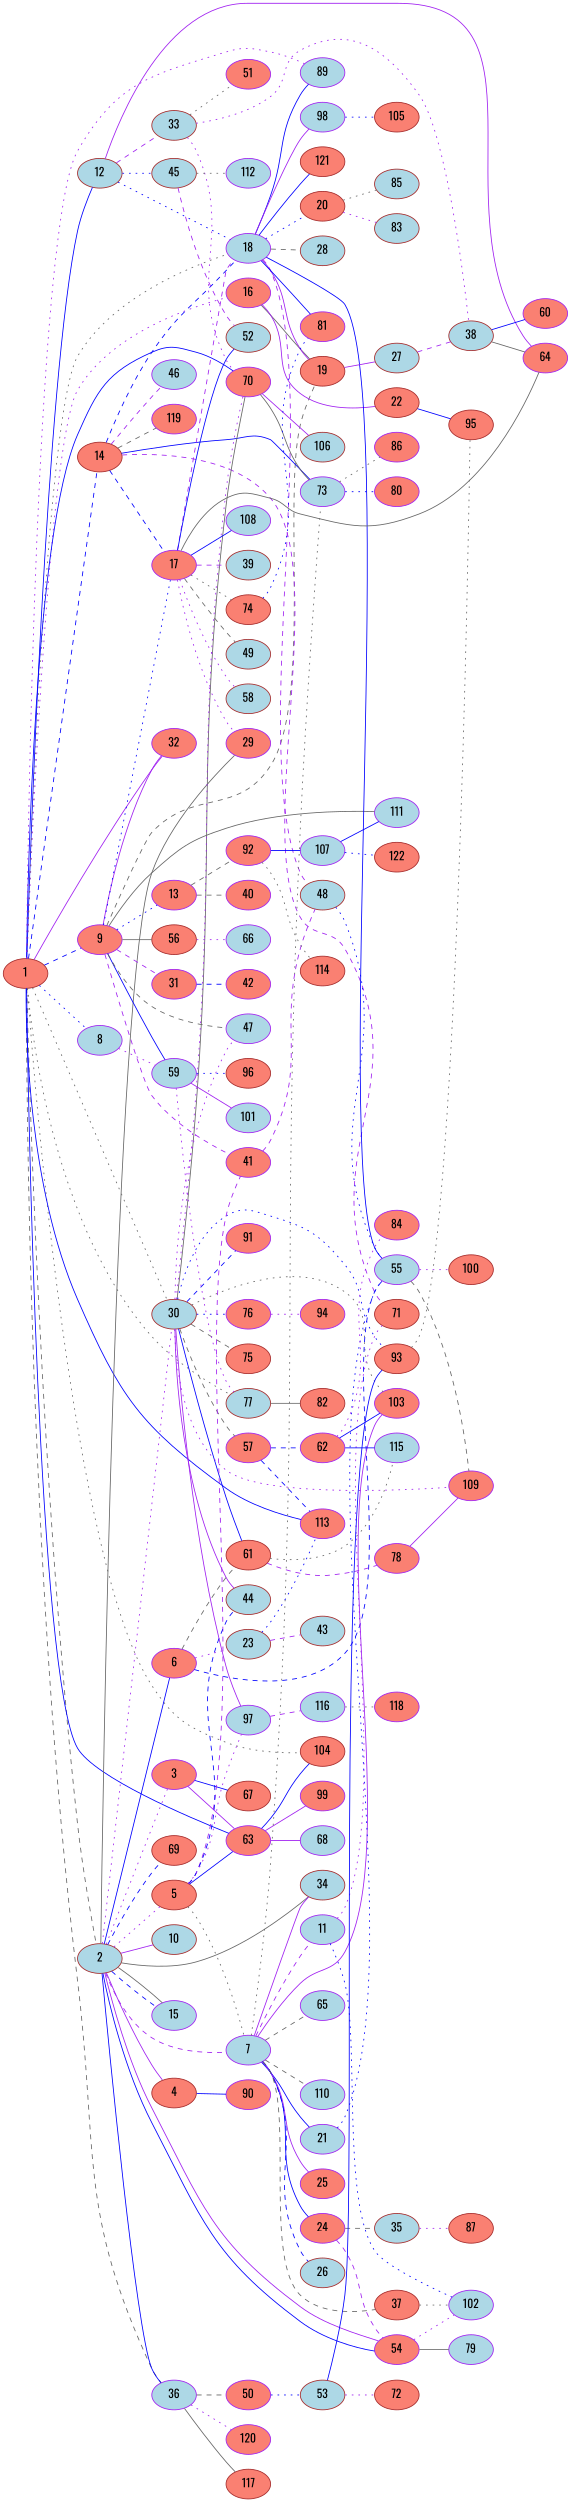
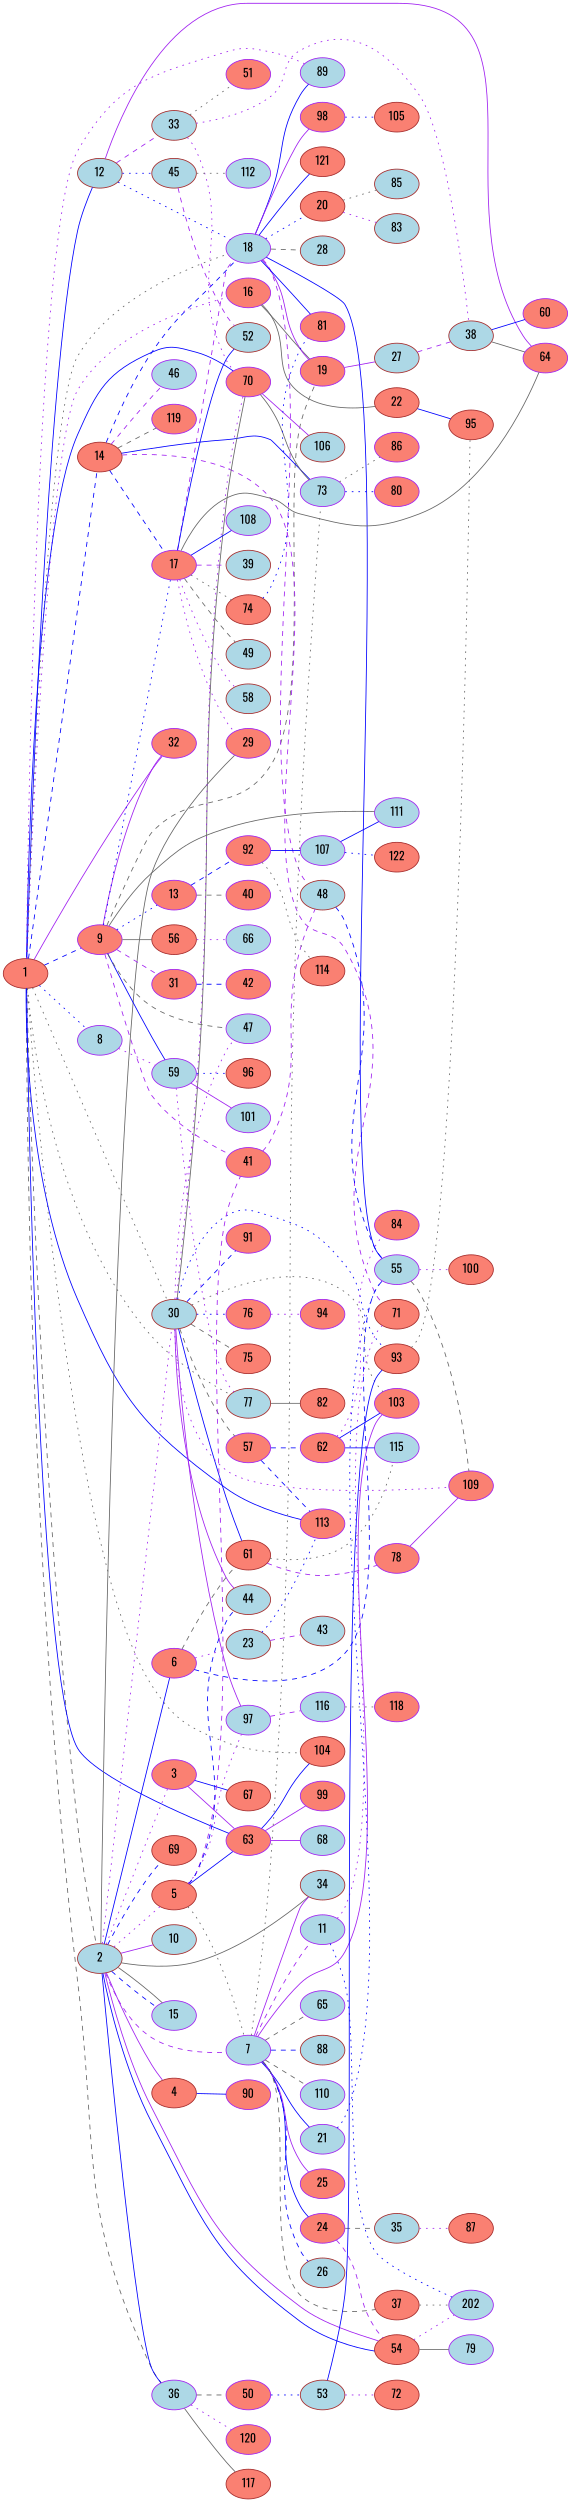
node "98": fillcolor lightblue -> salmon
node "19": color brown -> purple
edge "16" -- "22": color purple -> gray40
edge "92" -- "13": color gray40 -> blue
edge "48" -- "55": style dotted -> dashed
node "88": added
node "102": label "102" -> "202"
node "54": color purple -> brown
